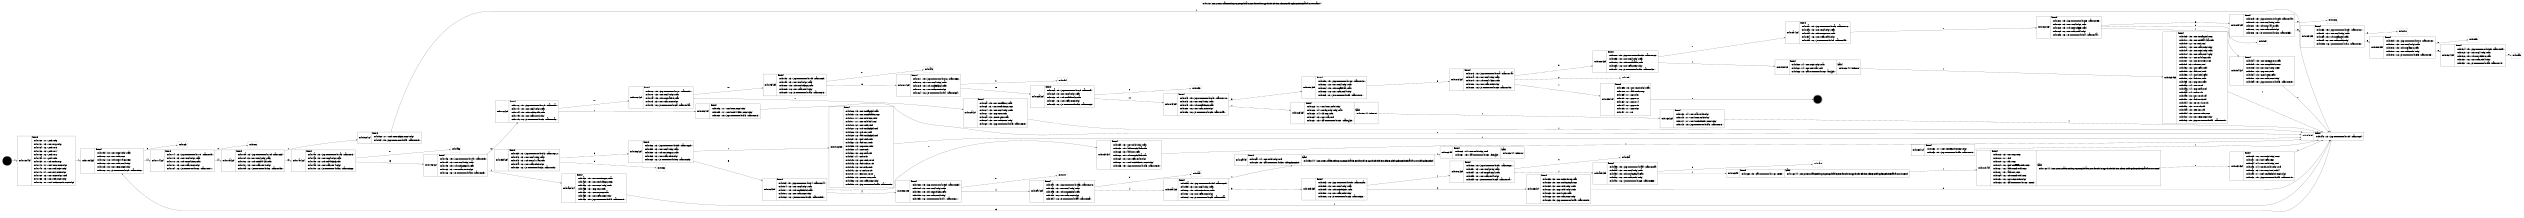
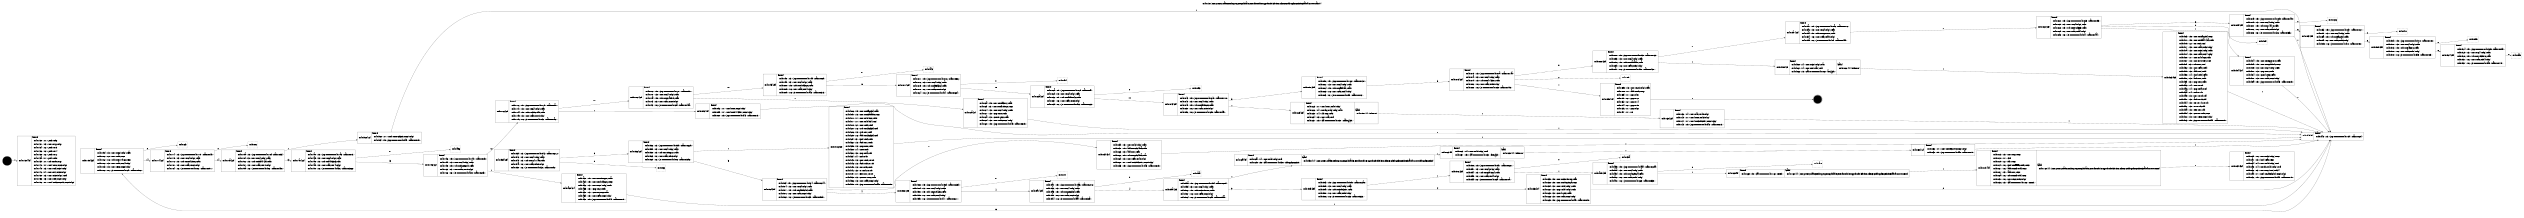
edge "0x401c9b [32]" -> "0x401f45 [5]": now "0x4018d9 [25]" -> "0x401f45 [5]"
edge "0x401ce3 [9]" -> "0x401cec [12]": added, label "1"
edge "0x401730 [45]" -> "0x40175d [23]": removed, label "1"
